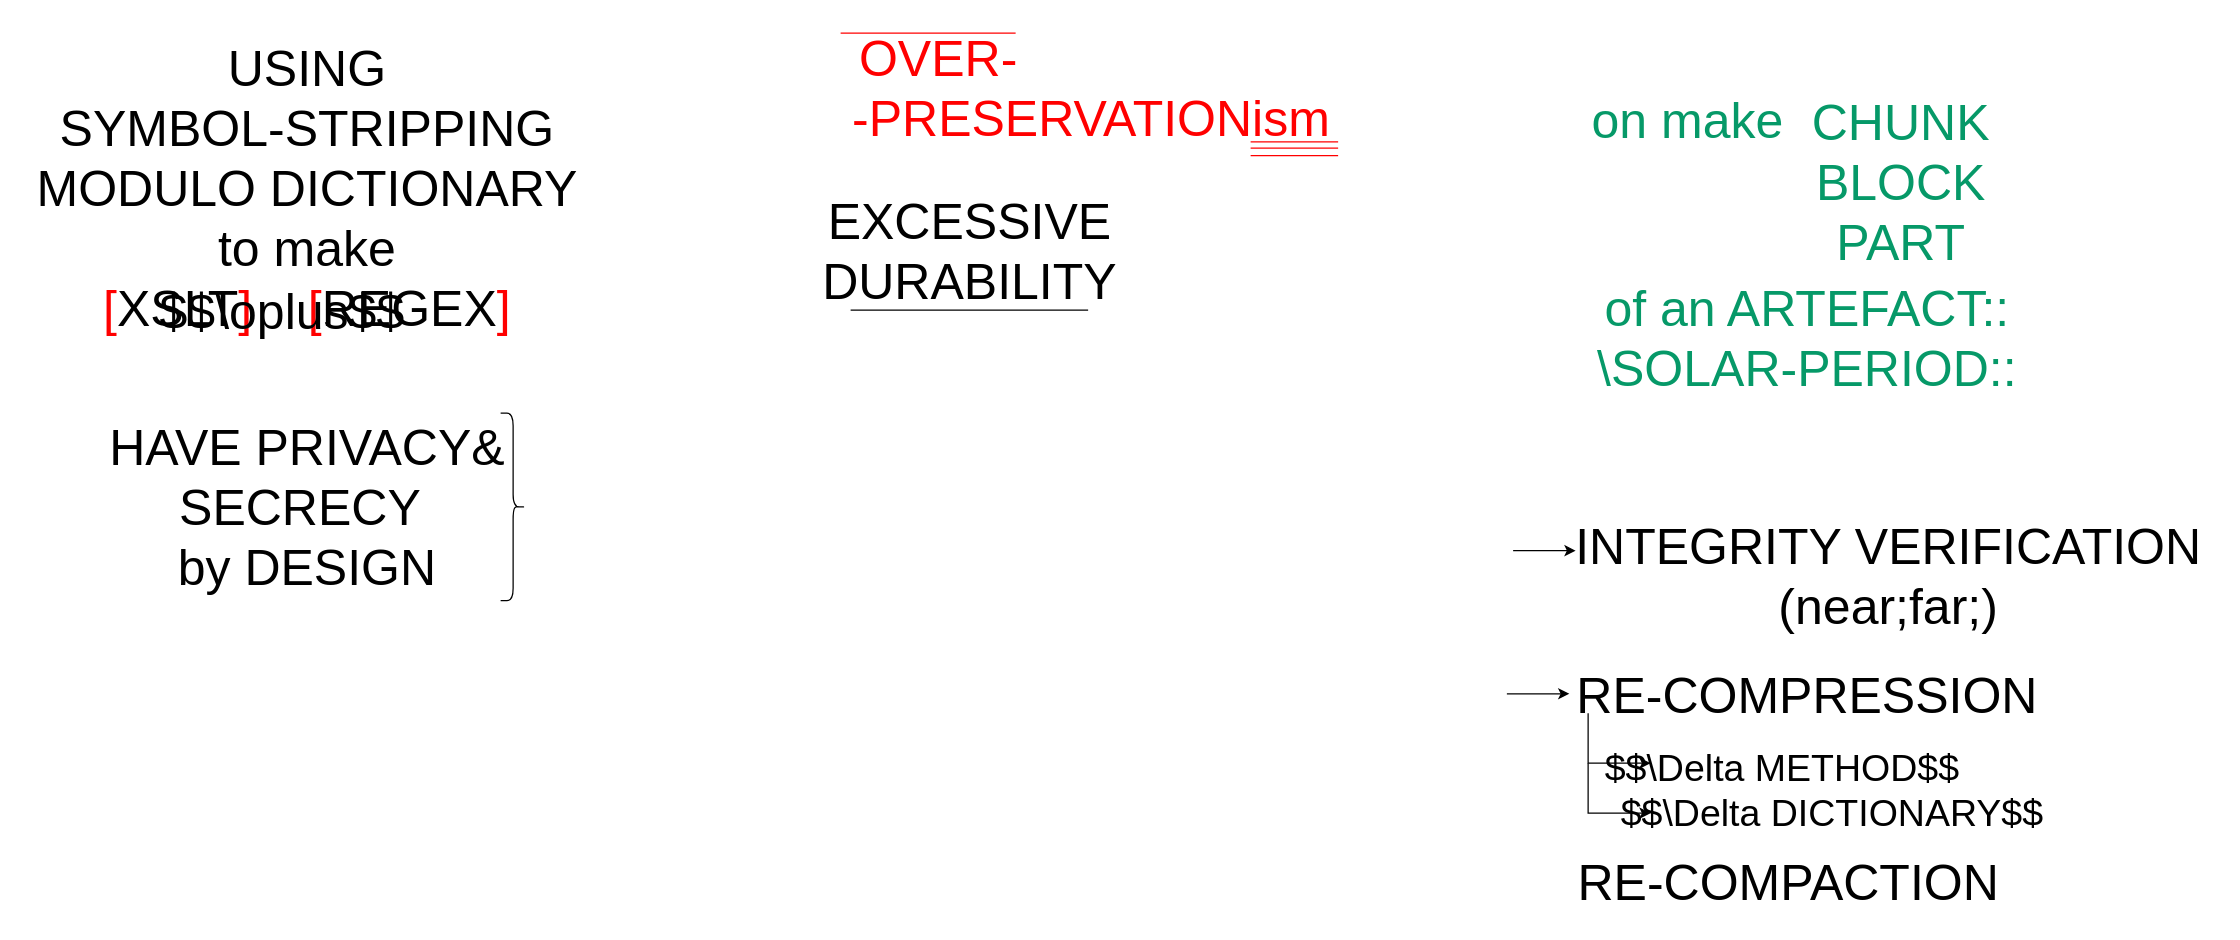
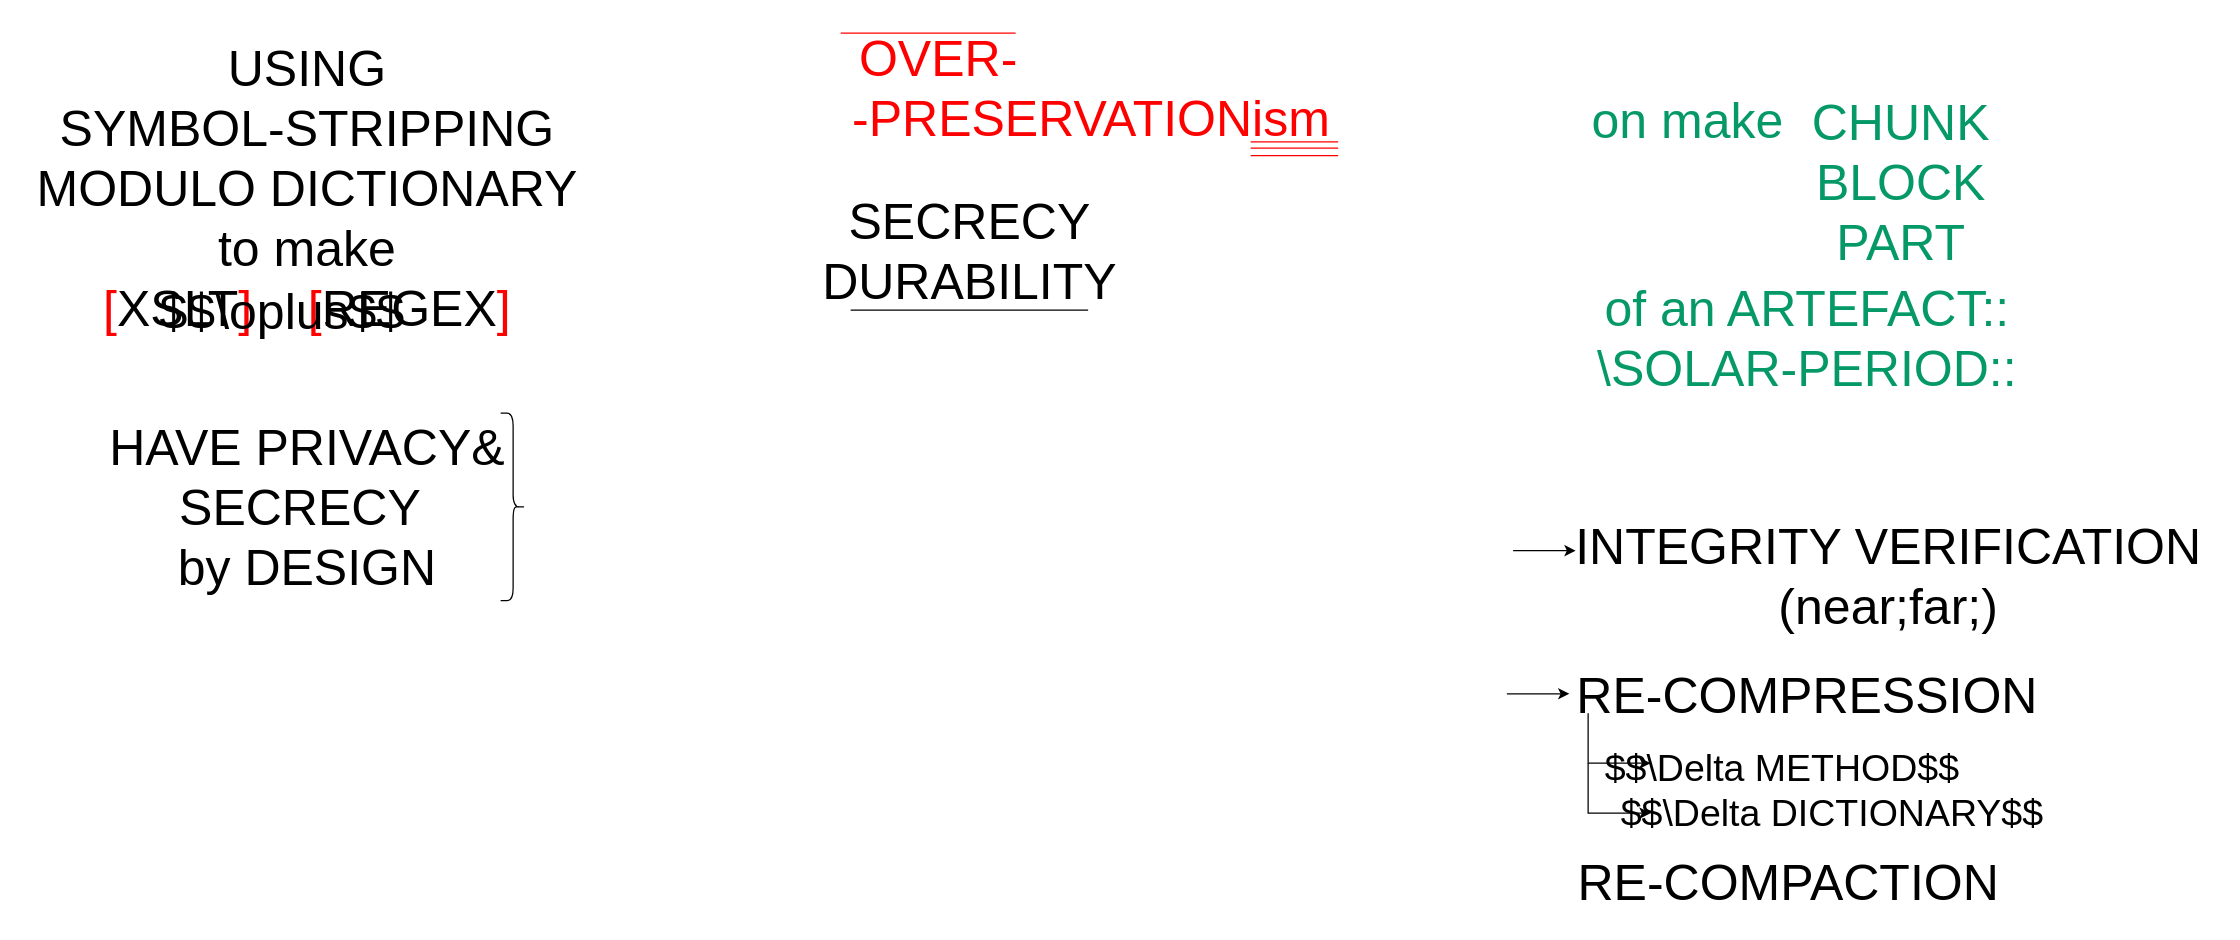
node "EXCESSIVE DURABILITY": label "EXCESSIVE DURABILITY" -> "SECRECY DURABILITY"
